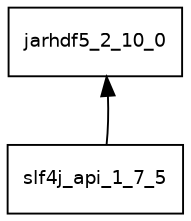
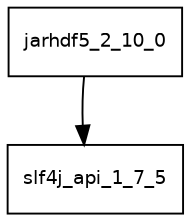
edge "slf4j_api_1_7_5" -> "jarhdf5_2_10_0": reversed
